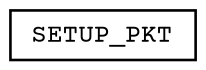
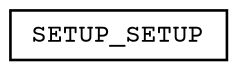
node "SETUP_PKT": label "SETUP_PKT" -> "SETUP_SETUP"
